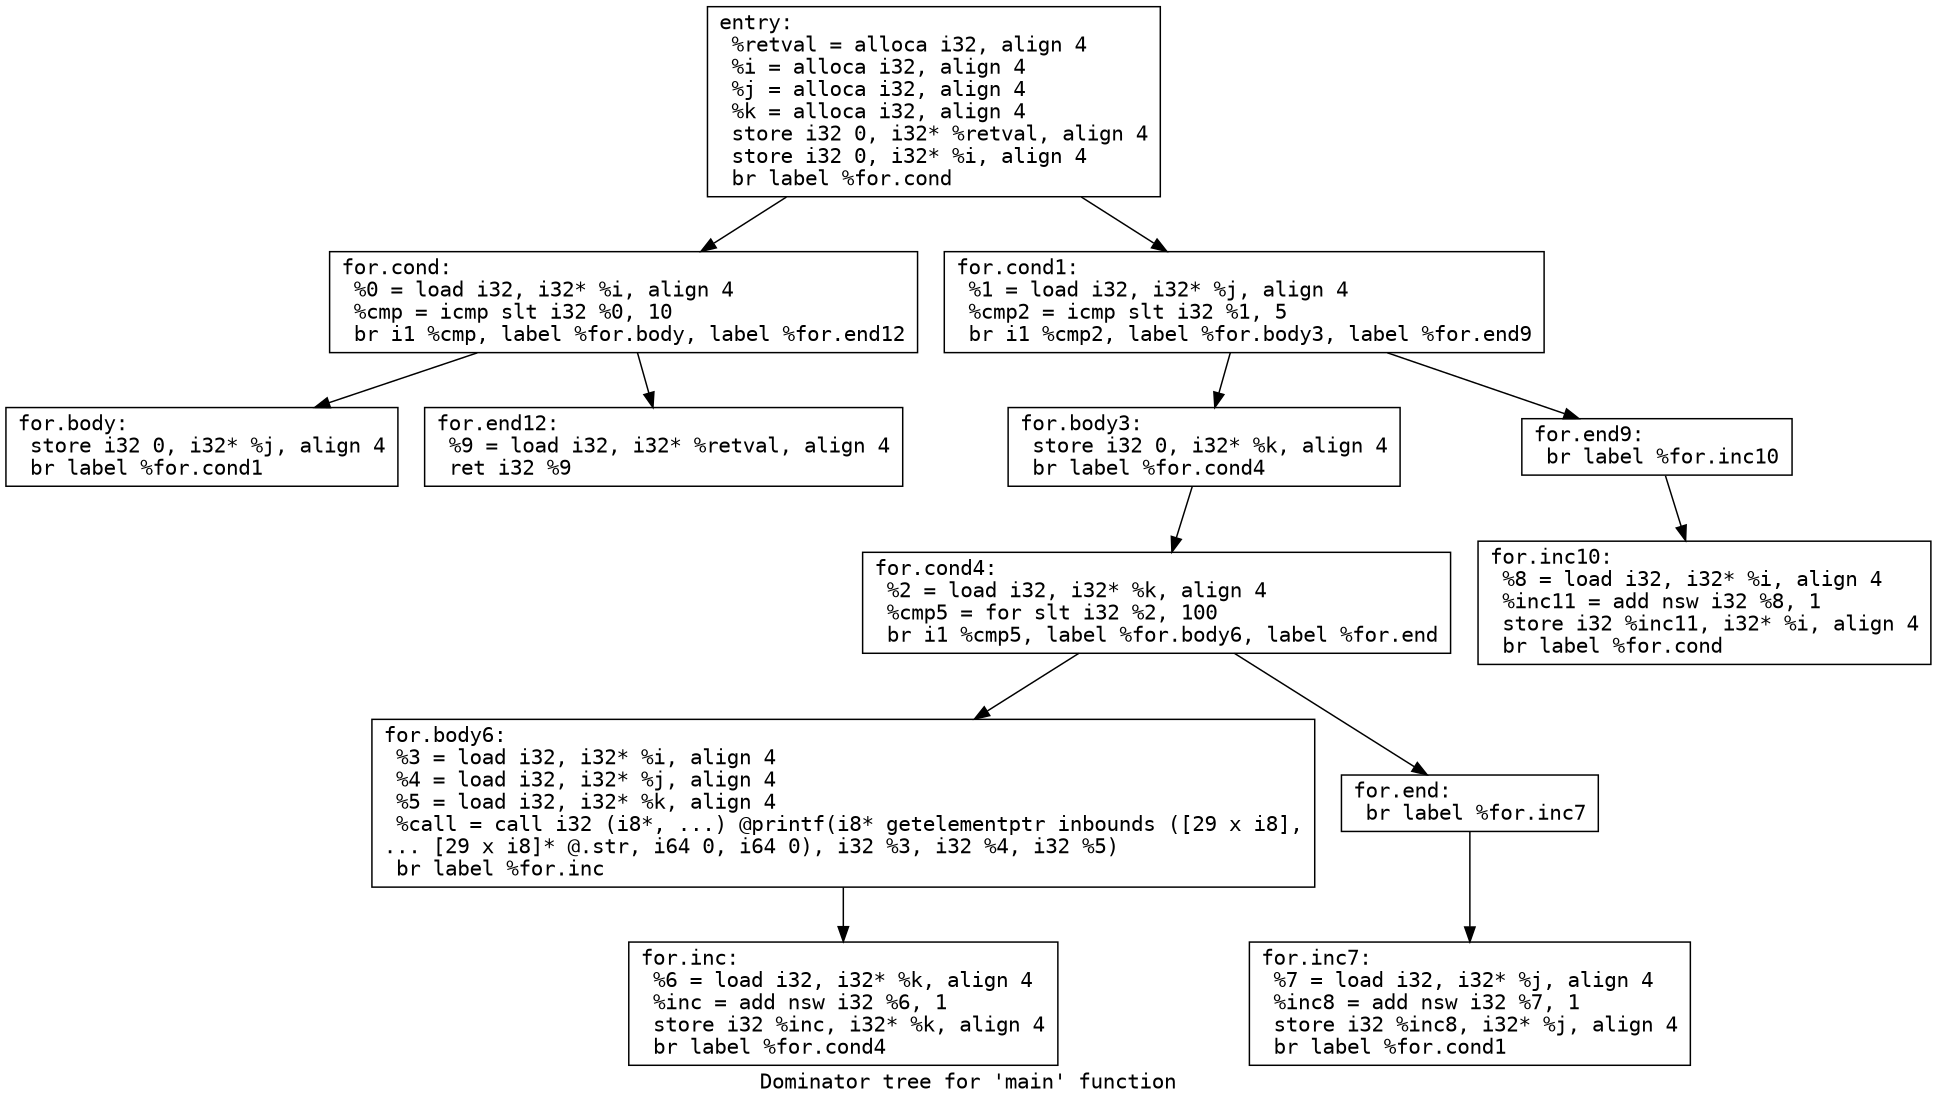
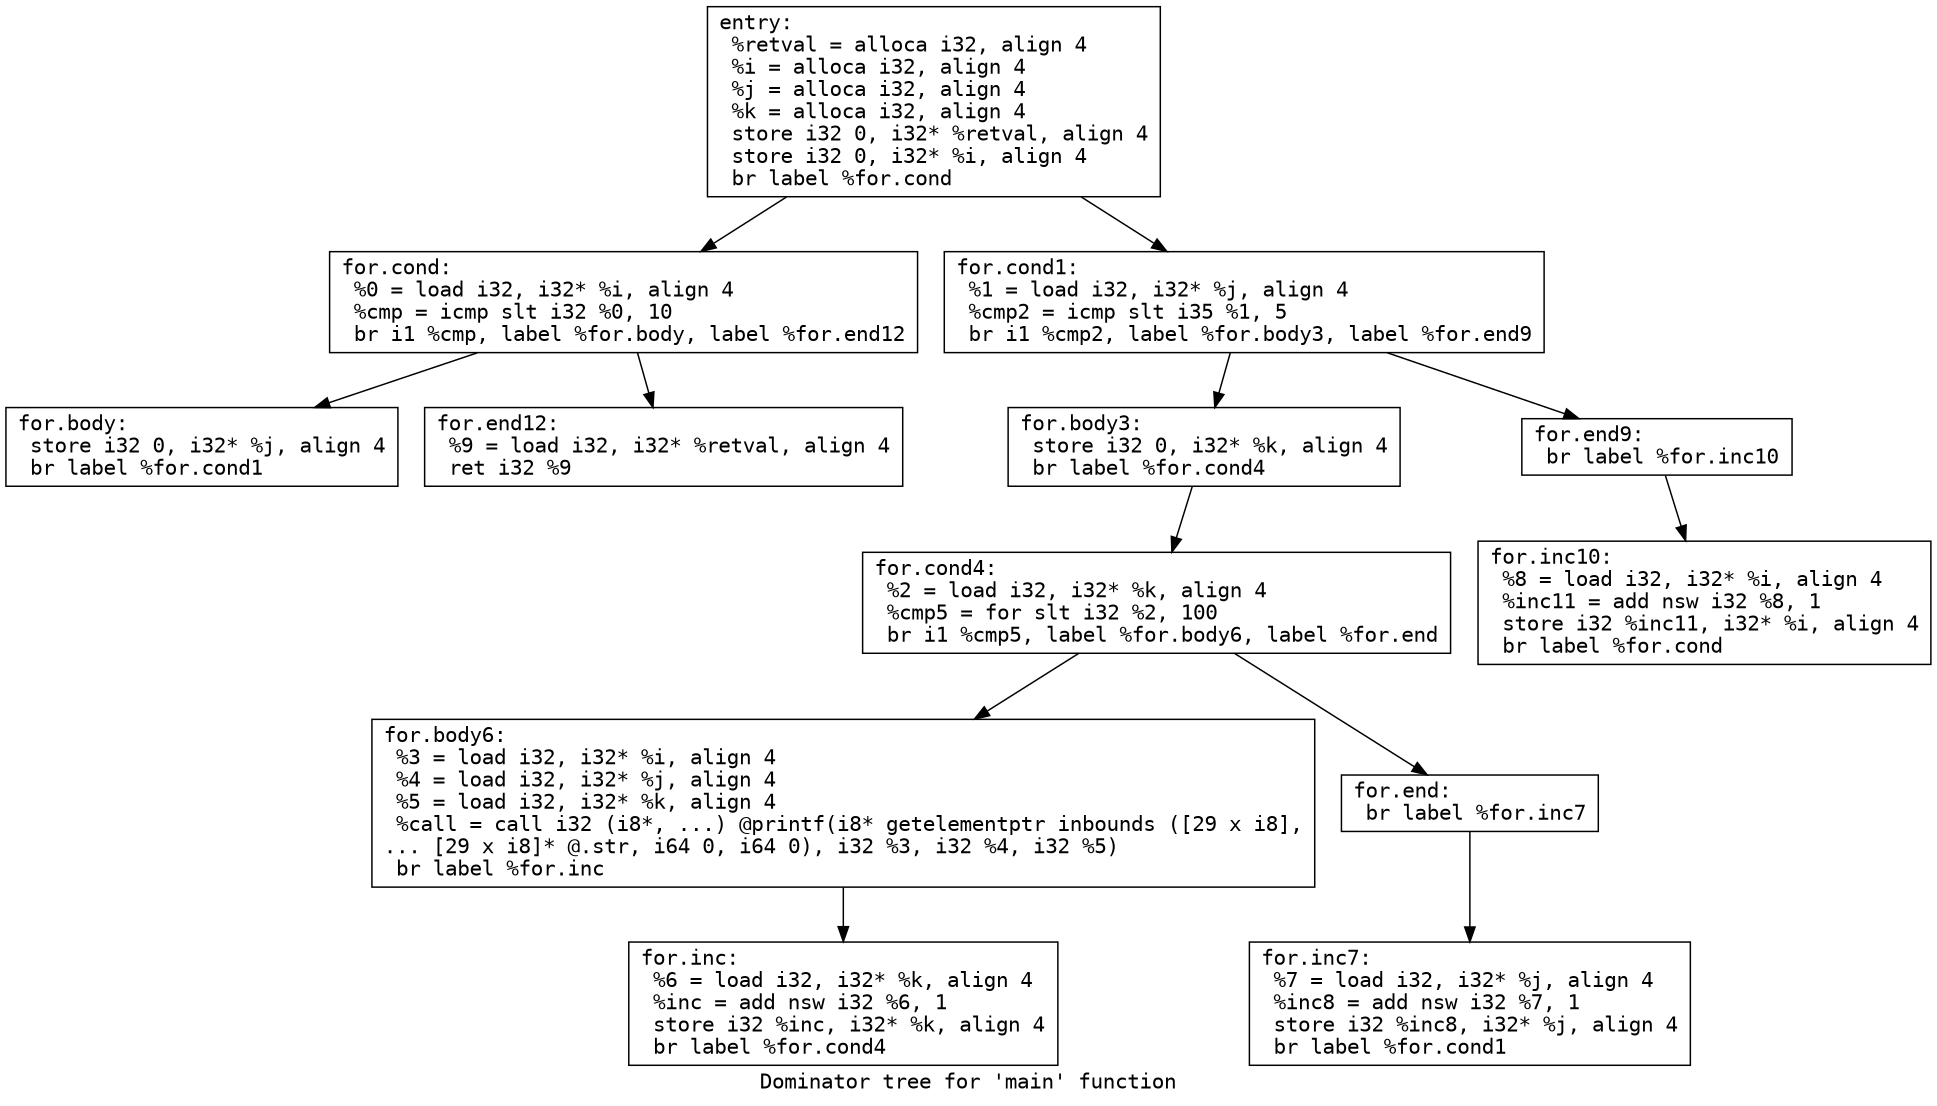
node "for.cond1:": text "%cmp2 = icmp slt i32 %1, 5" -> "%cmp2 = icmp slt i35 %1, 5"
